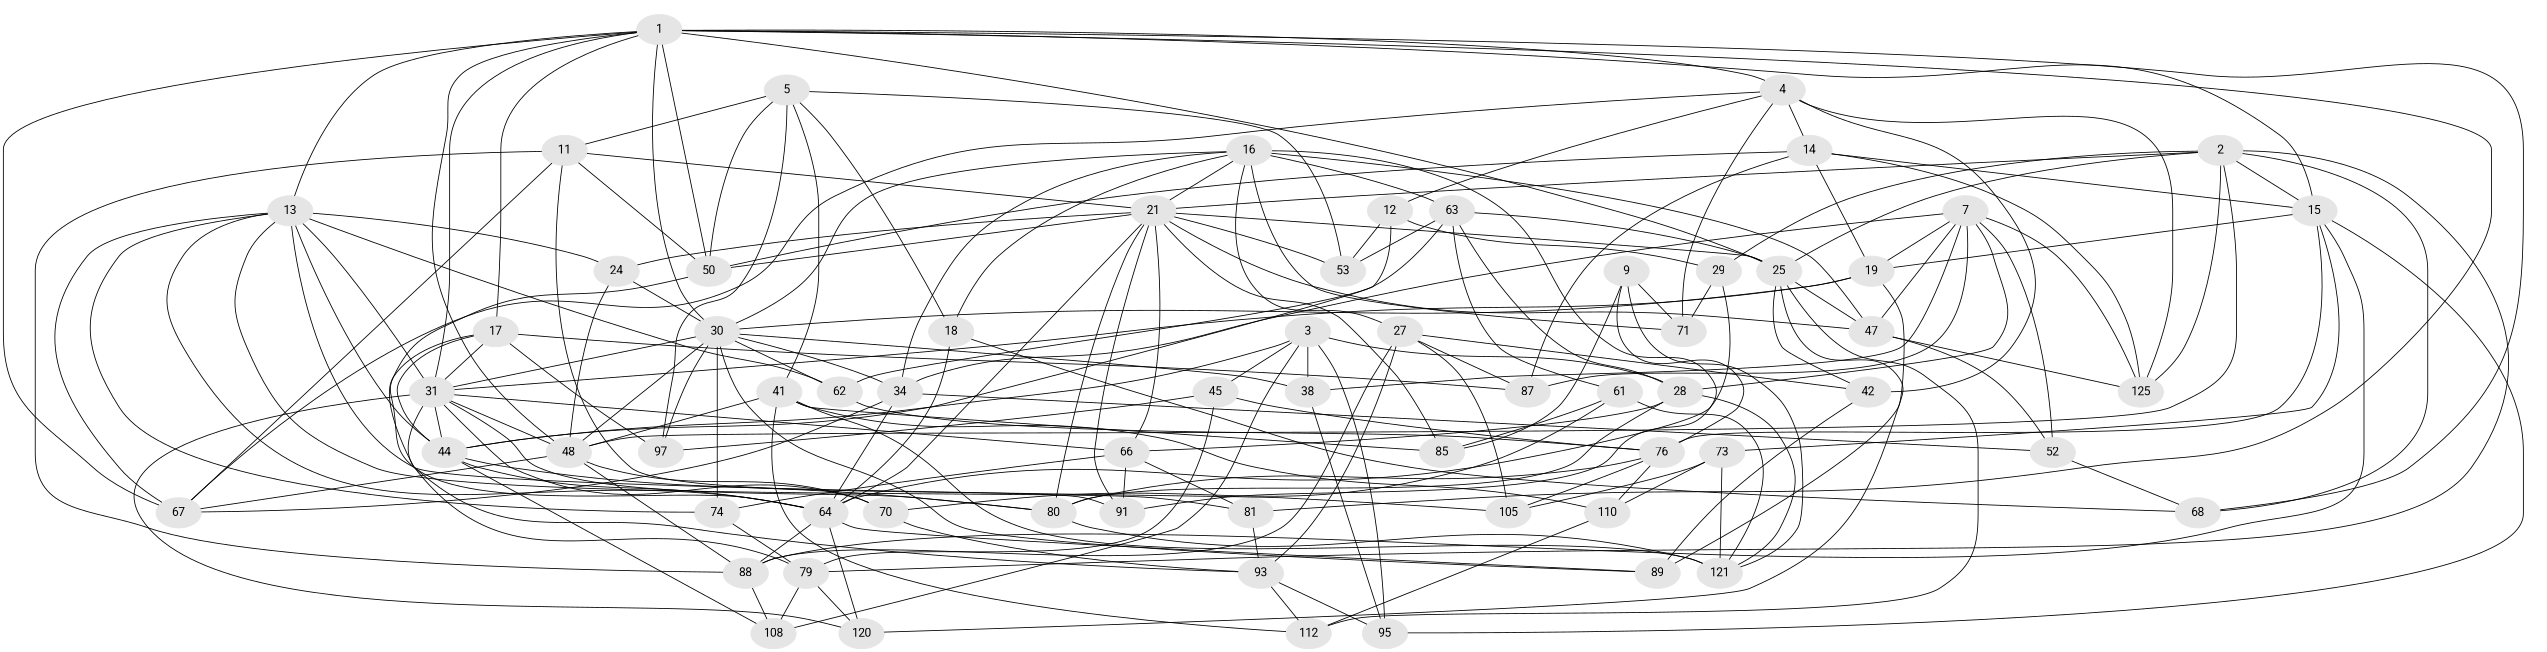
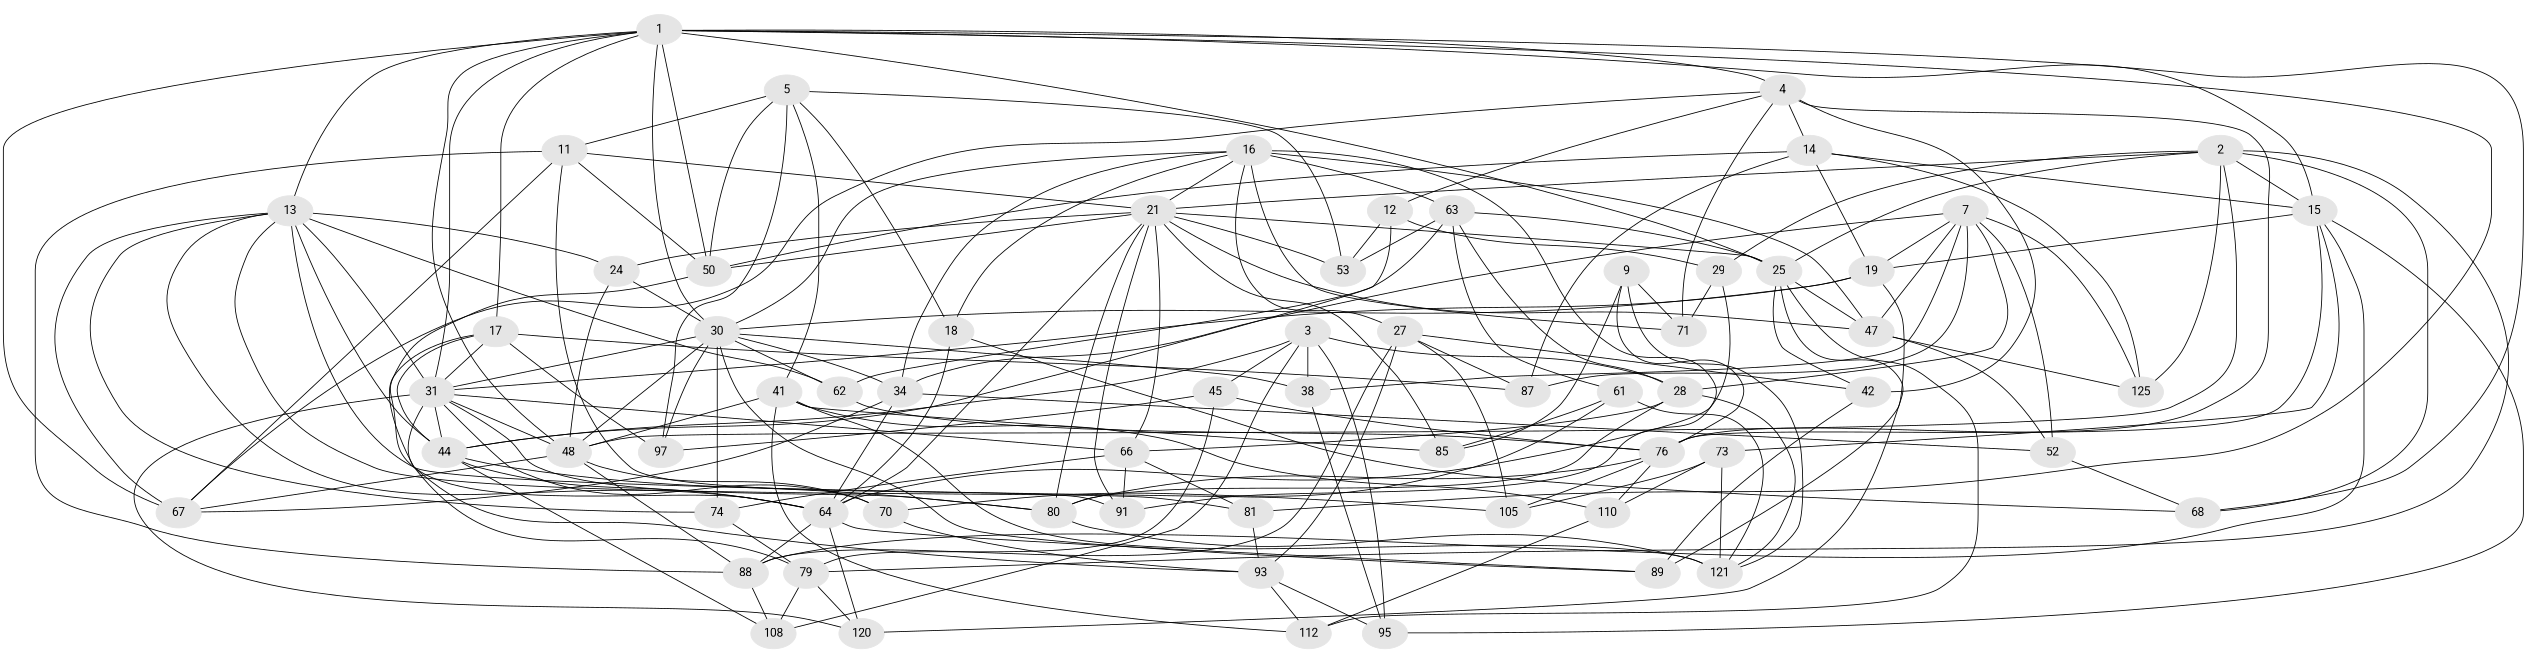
edge "4" -- "125": now "4" -- "76"
